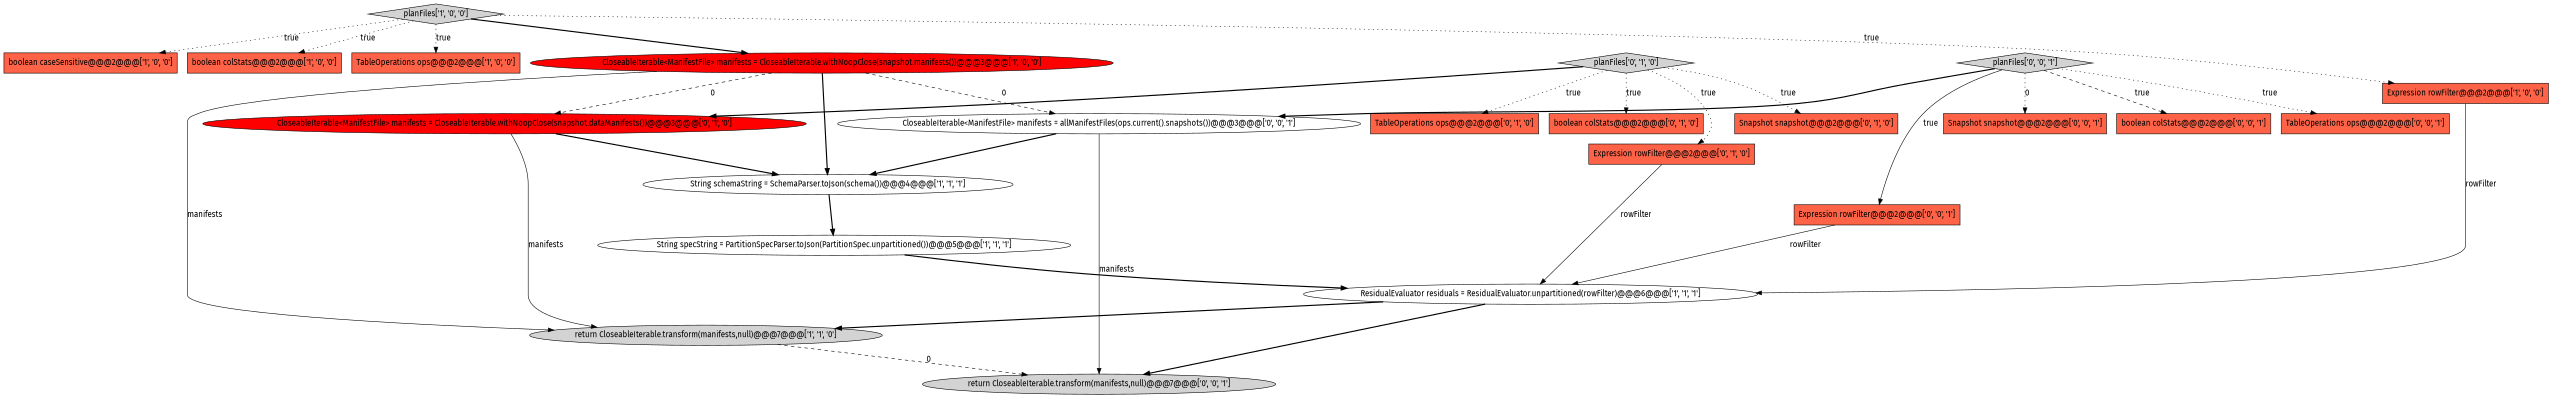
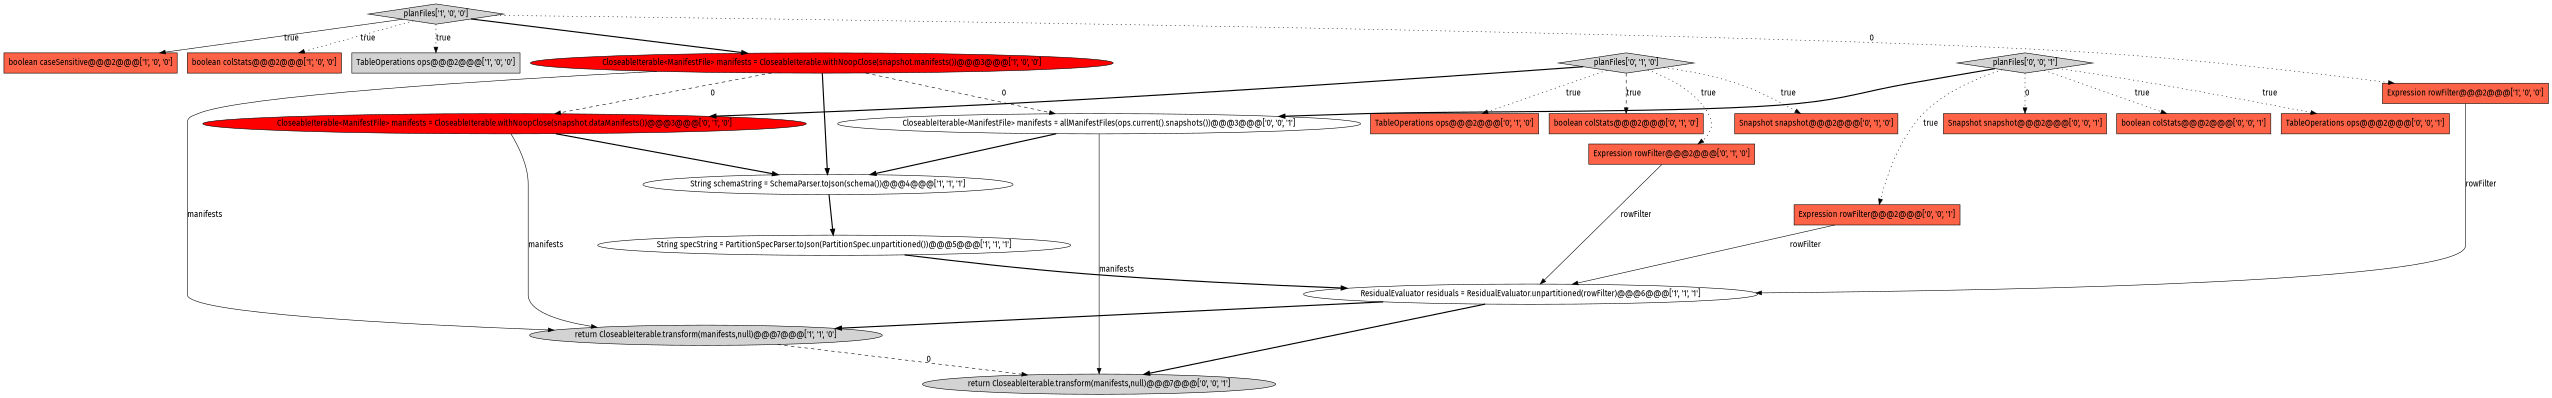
edge "planFiles['1', '0', '0']" -> "boolean caseSensitive@@@2@@@['1', '0', '0']": style dotted -> solid
edge "planFiles['1', '0', '0']" -> "Expression rowFilter@@@2@@@['1', '0', '0']": label "true" -> "0"
node "TableOperations ops@@@2@@@['1', '0', '0']": fillcolor tomato -> lightgray
edge "planFiles['0', '1', '0']" -> "boolean colStats@@@2@@@['0', '1', '0']": style dotted -> dashed
edge "planFiles['0', '0', '1']" -> "boolean colStats@@@2@@@['0', '0', '1']": style dashed -> dotted
edge "planFiles['0', '0', '1']" -> "Expression rowFilter@@@2@@@['0', '0', '1']": style solid -> dotted
